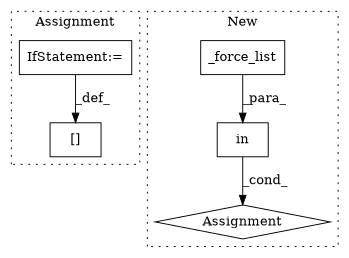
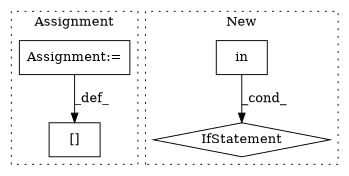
node "IfStatement:=": label "IfStatement:=" -> "Assignment:="
node "_force_list": removed
node "Assignment": label "Assignment" -> "IfStatement"
